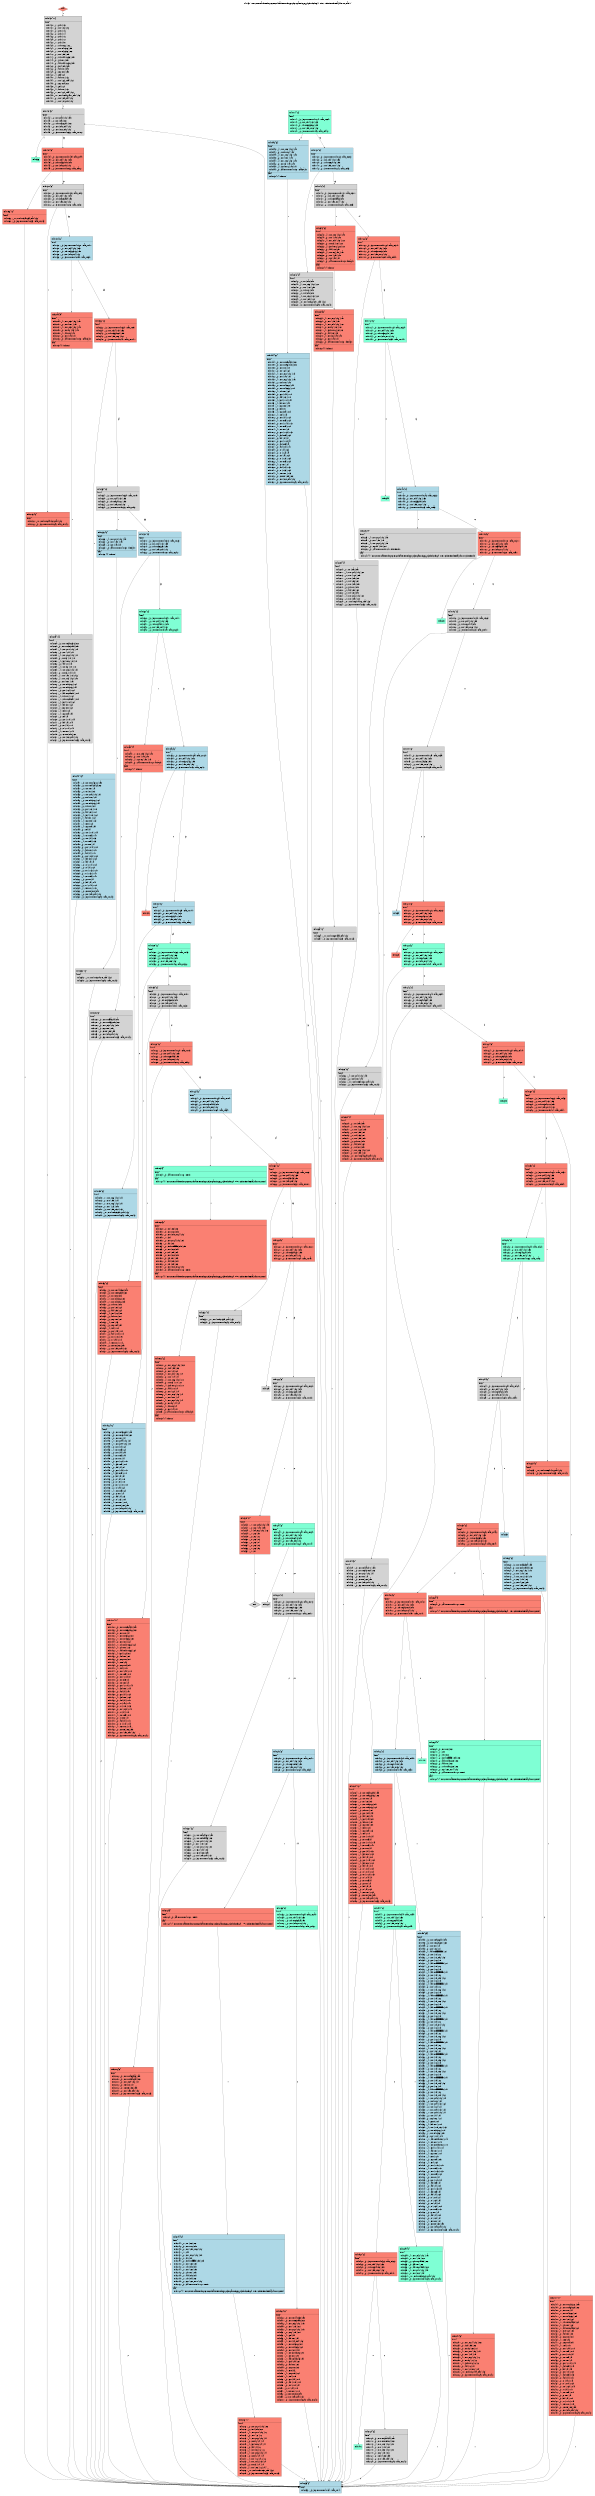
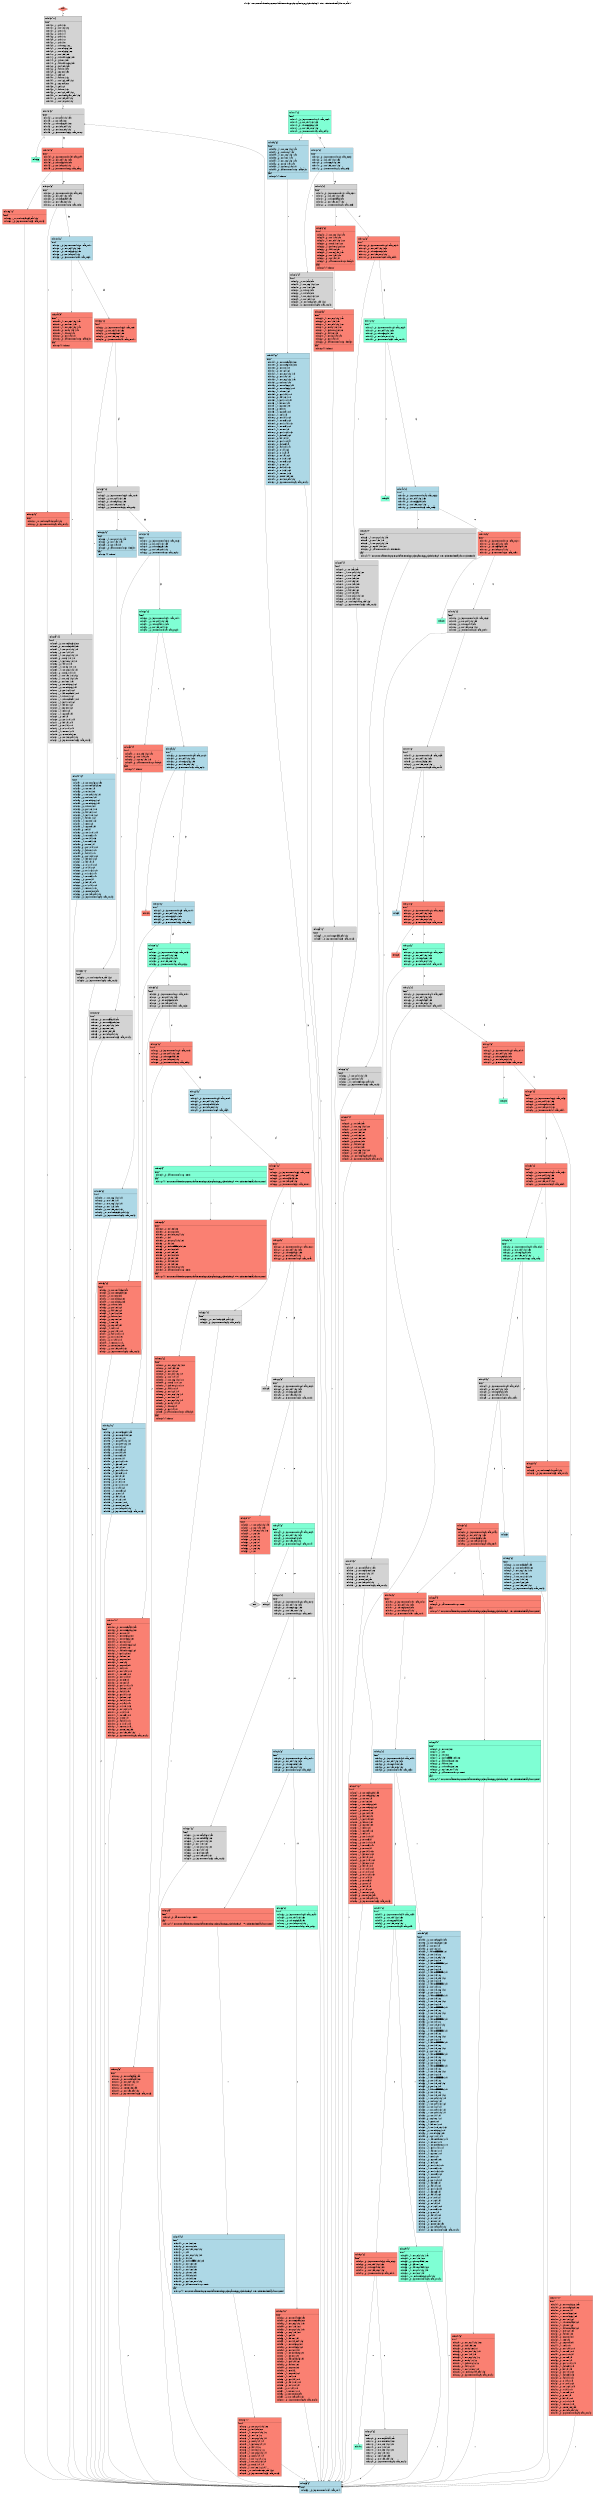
node "0x401b97": removed
